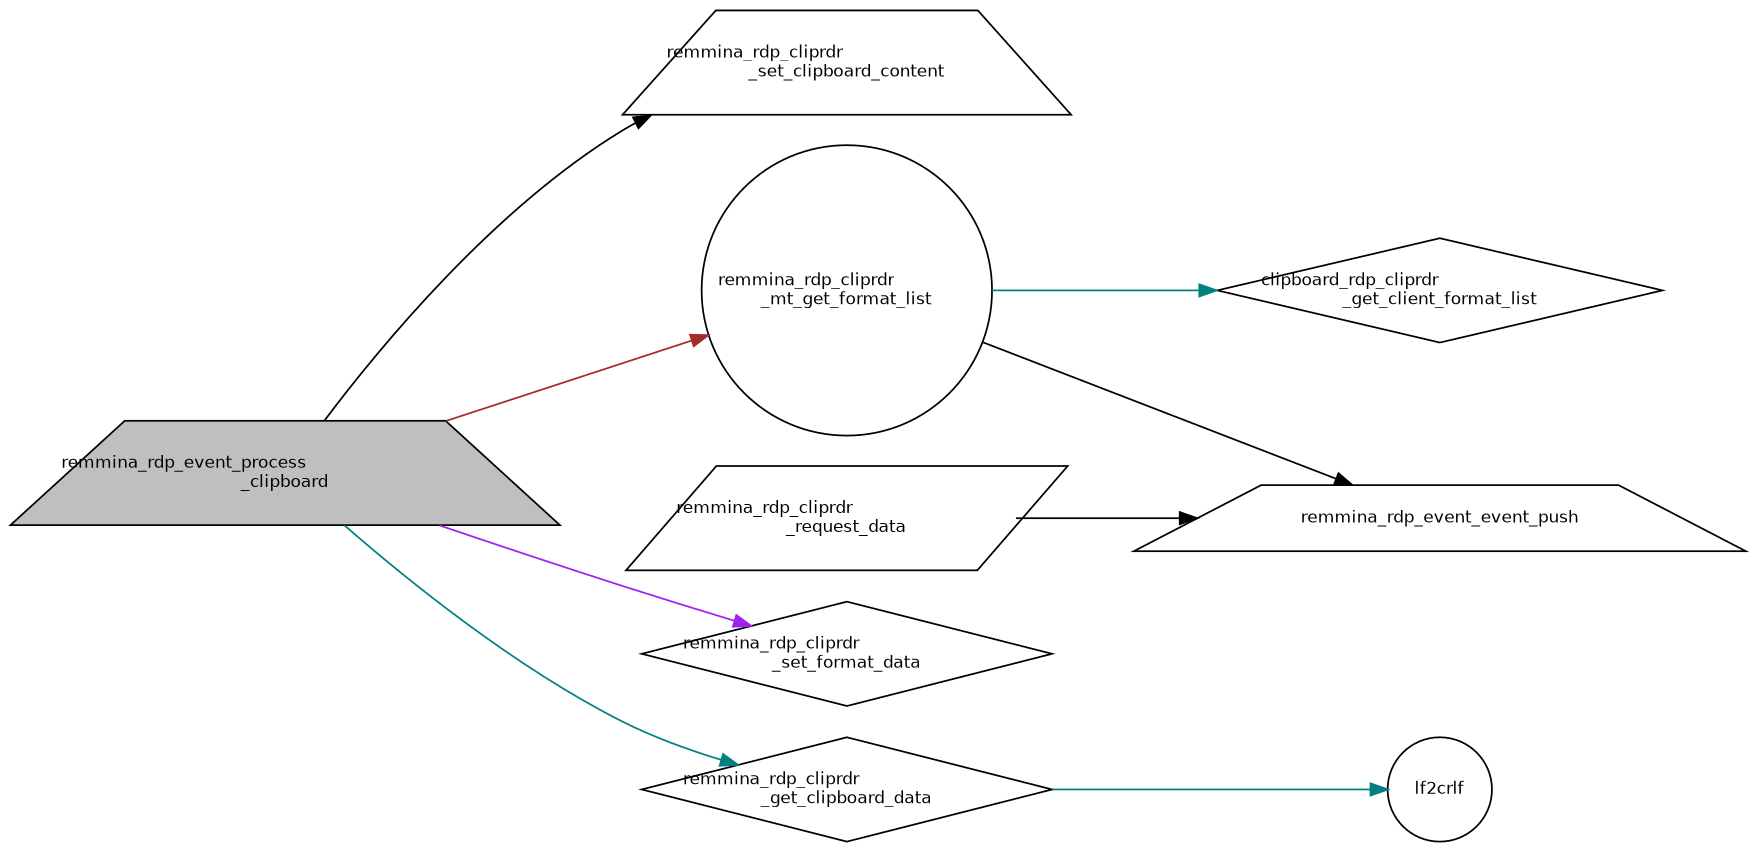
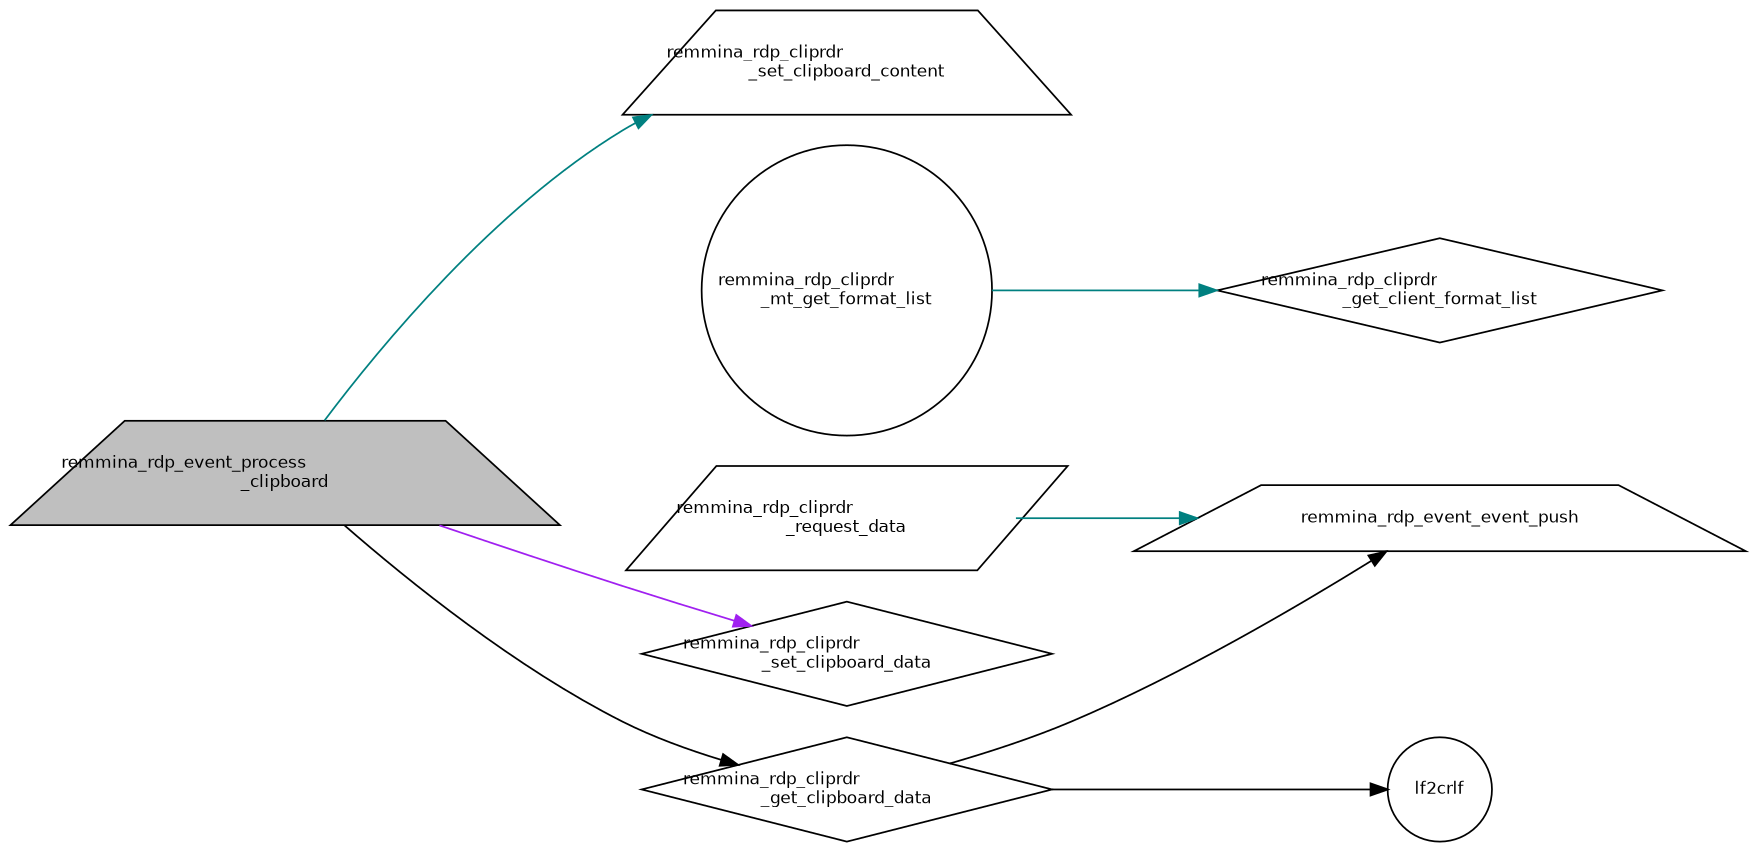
edge "remmina_rdp_event_process _clipboard" -> "remmina_rdp_cliprdr _set_clipboard_content": color black -> teal
node "clipboard_rdp_cliprdr _get_client_format_list": label "clipboard_rdp_cliprdr _get_client_format_list" -> "remmina_rdp_cliprdr _get_client_format_list"
edge "remmina_rdp_event_process _clipboard" -> "remmina_rdp_cliprdr _mt_get_format_list": removed
edge "remmina_rdp_cliprdr _mt_get_format_list" -> "remmina_rdp_event_event_push": now "remmina_rdp_cliprdr _get_clipboard_data" -> "remmina_rdp_event_event_push"
edge "remmina_rdp_cliprdr _request_data" -> "remmina_rdp_event_event_push": color black -> teal
node "remmina_rdp_cliprdr _set_format_data": label "remmina_rdp_cliprdr _set_format_data" -> "remmina_rdp_cliprdr _set_clipboard_data"
edge "remmina_rdp_event_process _clipboard" -> "remmina_rdp_cliprdr _get_clipboard_data": color teal -> black
edge "remmina_rdp_cliprdr _get_clipboard_data" -> "lf2crlf": color teal -> black
